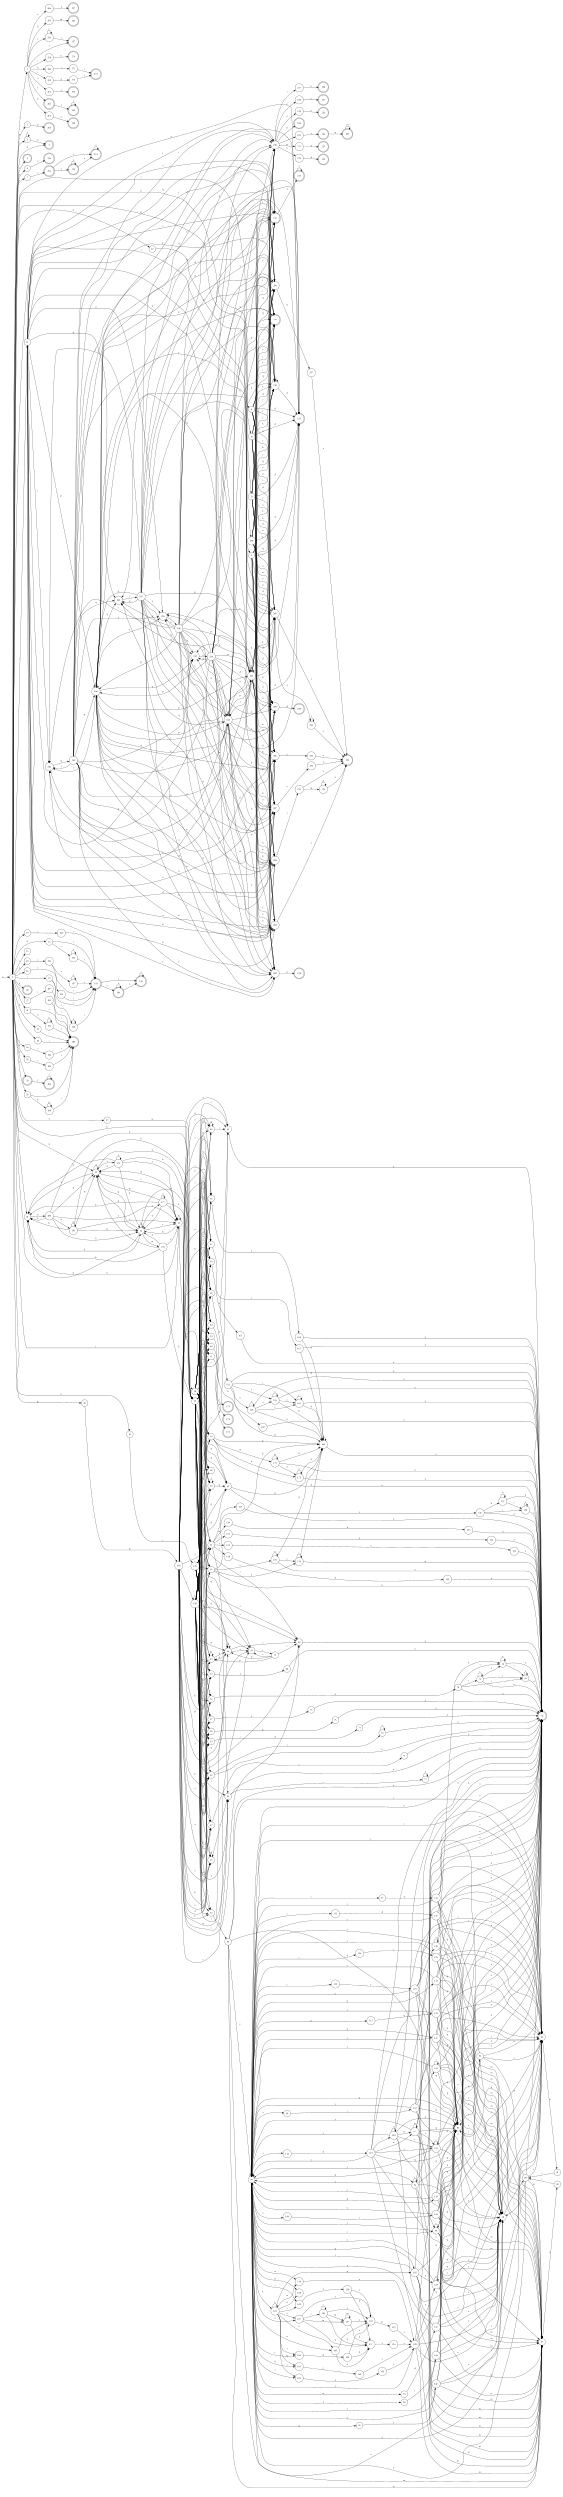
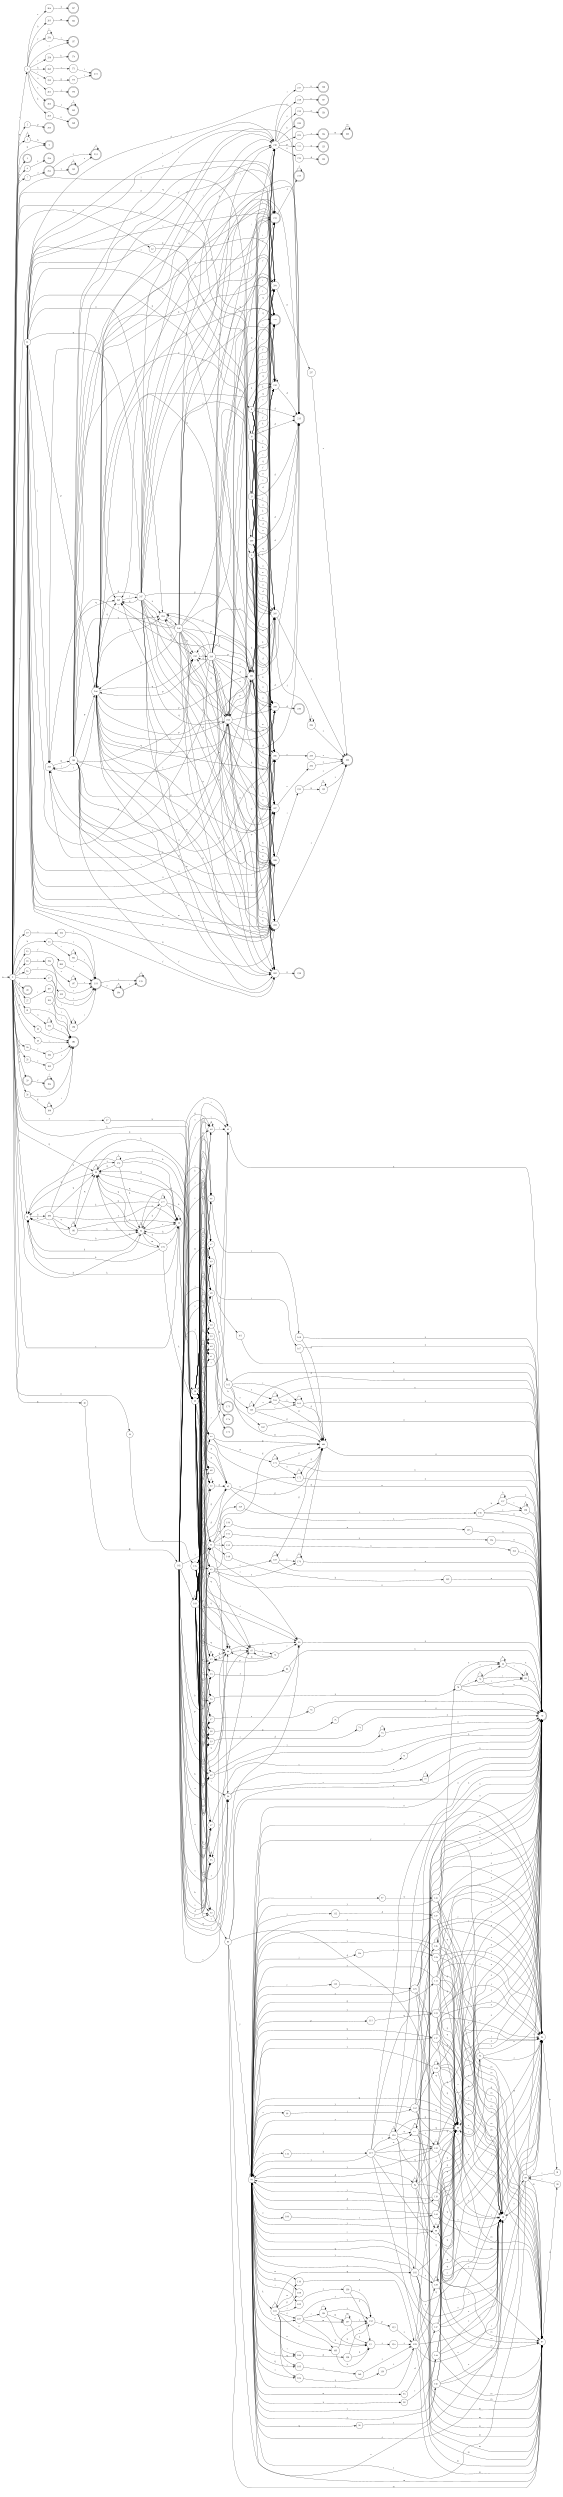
node "200": added
edge "44" -> "172": now "183" -> "172"
